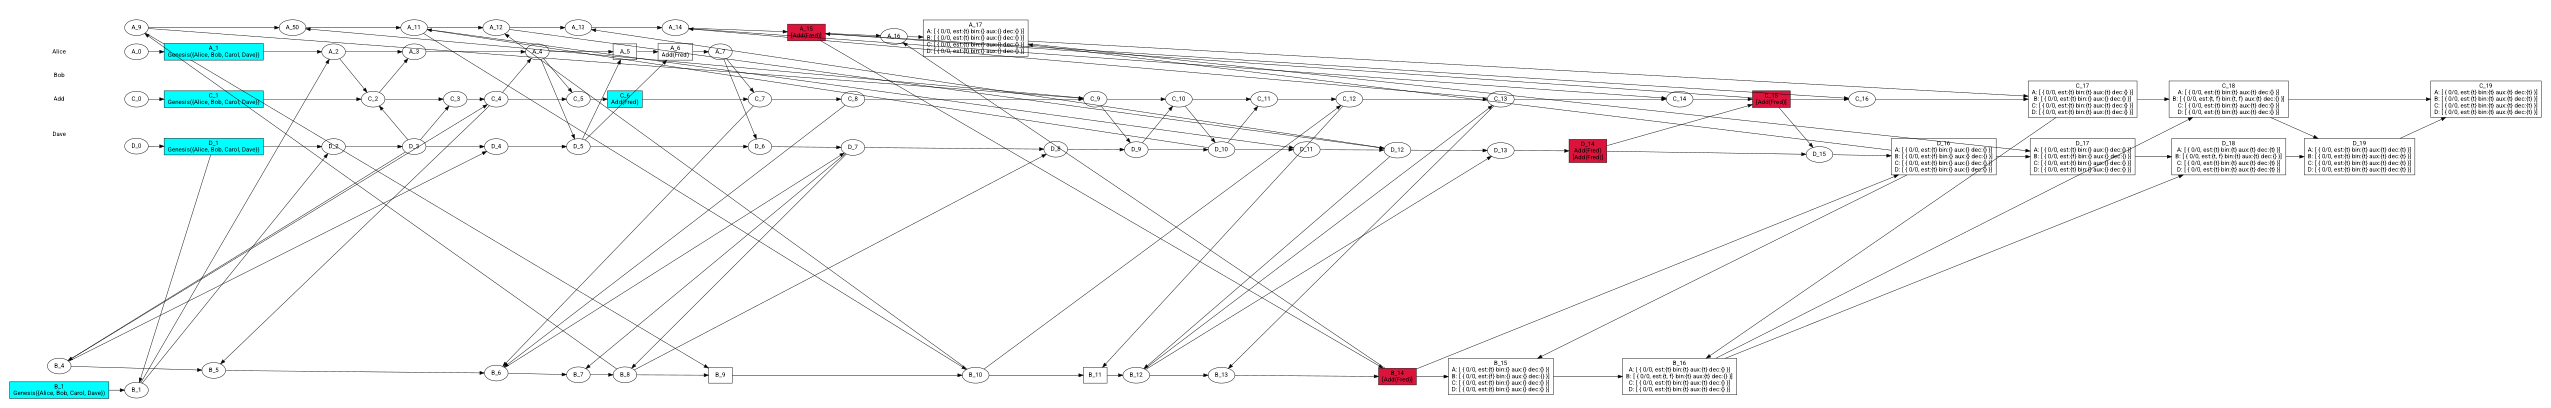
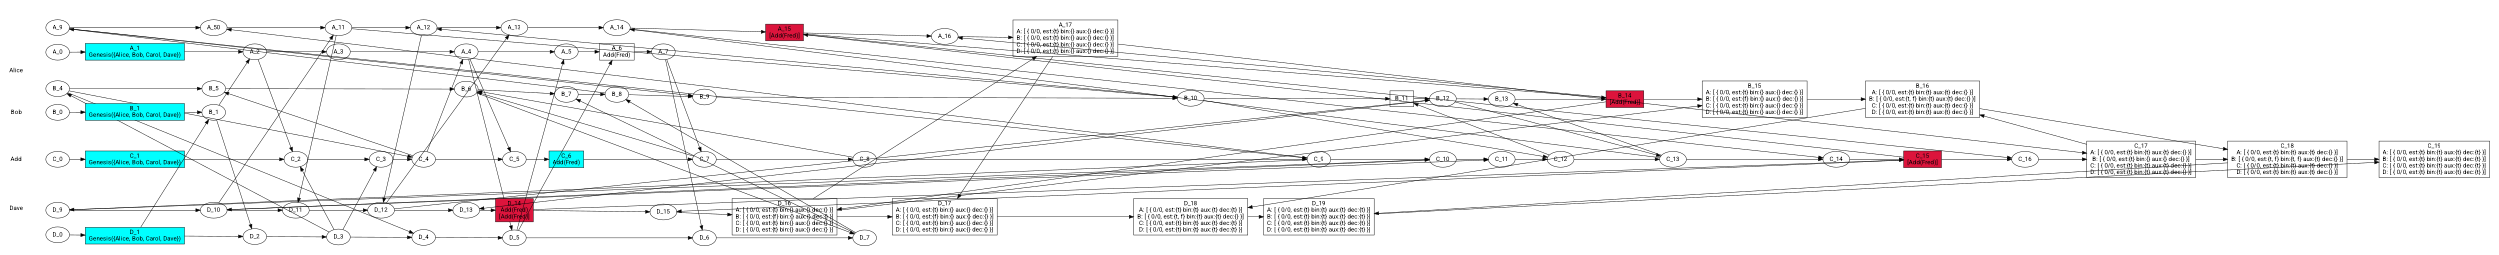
node "A_5": shape box -> ellipse
edge "C_2" -> "A_3": removed
node "B_0": added
node "D_8": removed
node "B_9": shape box -> ellipse
